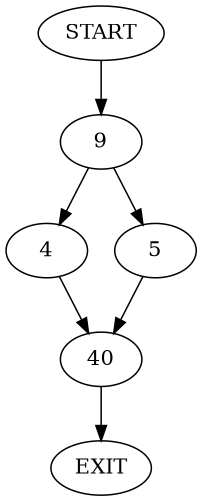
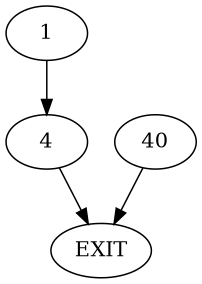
node "START": removed
node "9": label "9" -> "1"
node "5": removed
edge "4" -> "40": now "4" -> "EXIT"
